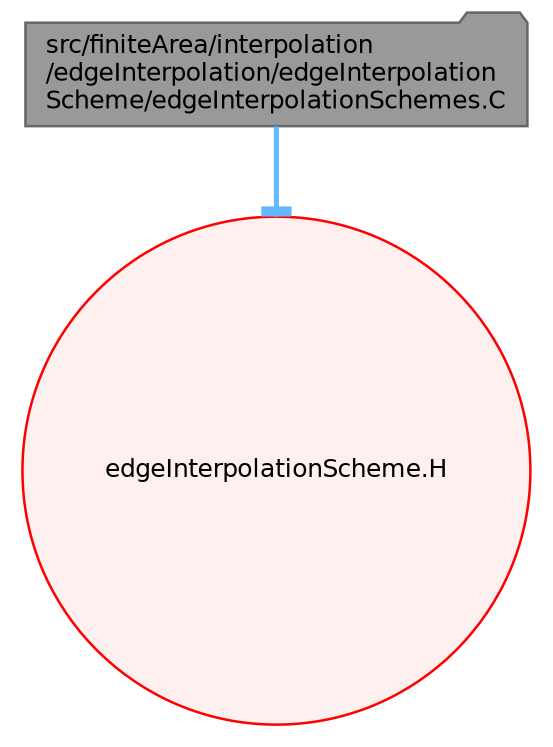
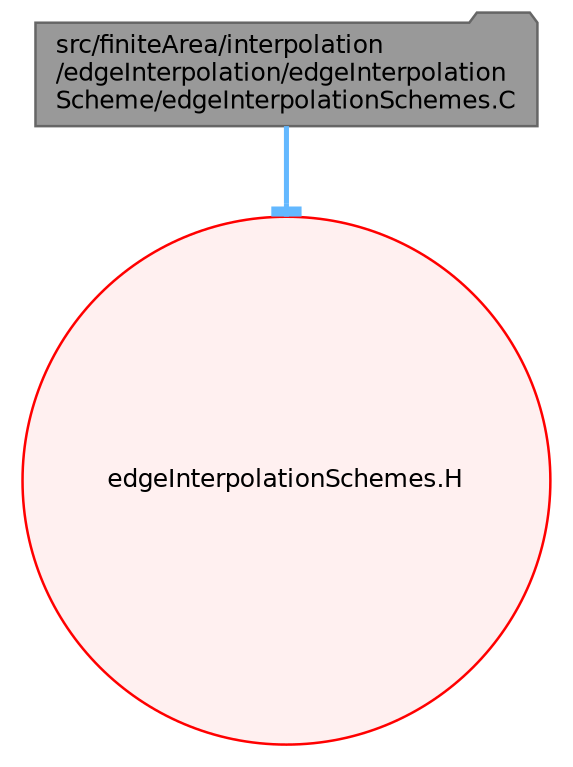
node "edgeInterpolationScheme.H": label "edgeInterpolationScheme.H" -> "edgeInterpolationSchemes.H"
